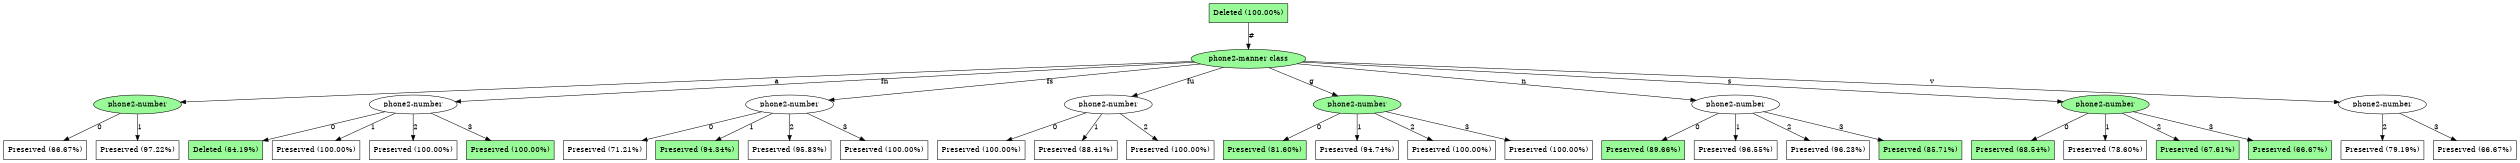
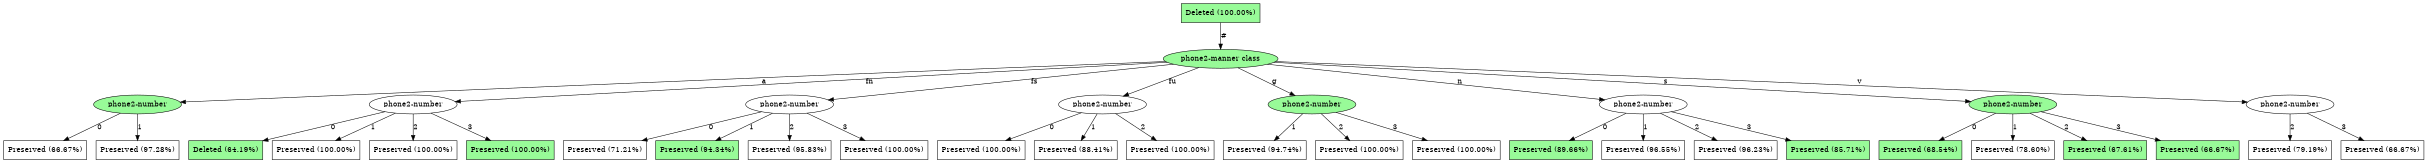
node "Preserved (97.22%)": label "Preserved (97.22%)" -> "Preserved (97.28%)"
node "Preserved (81.60%)": removed
